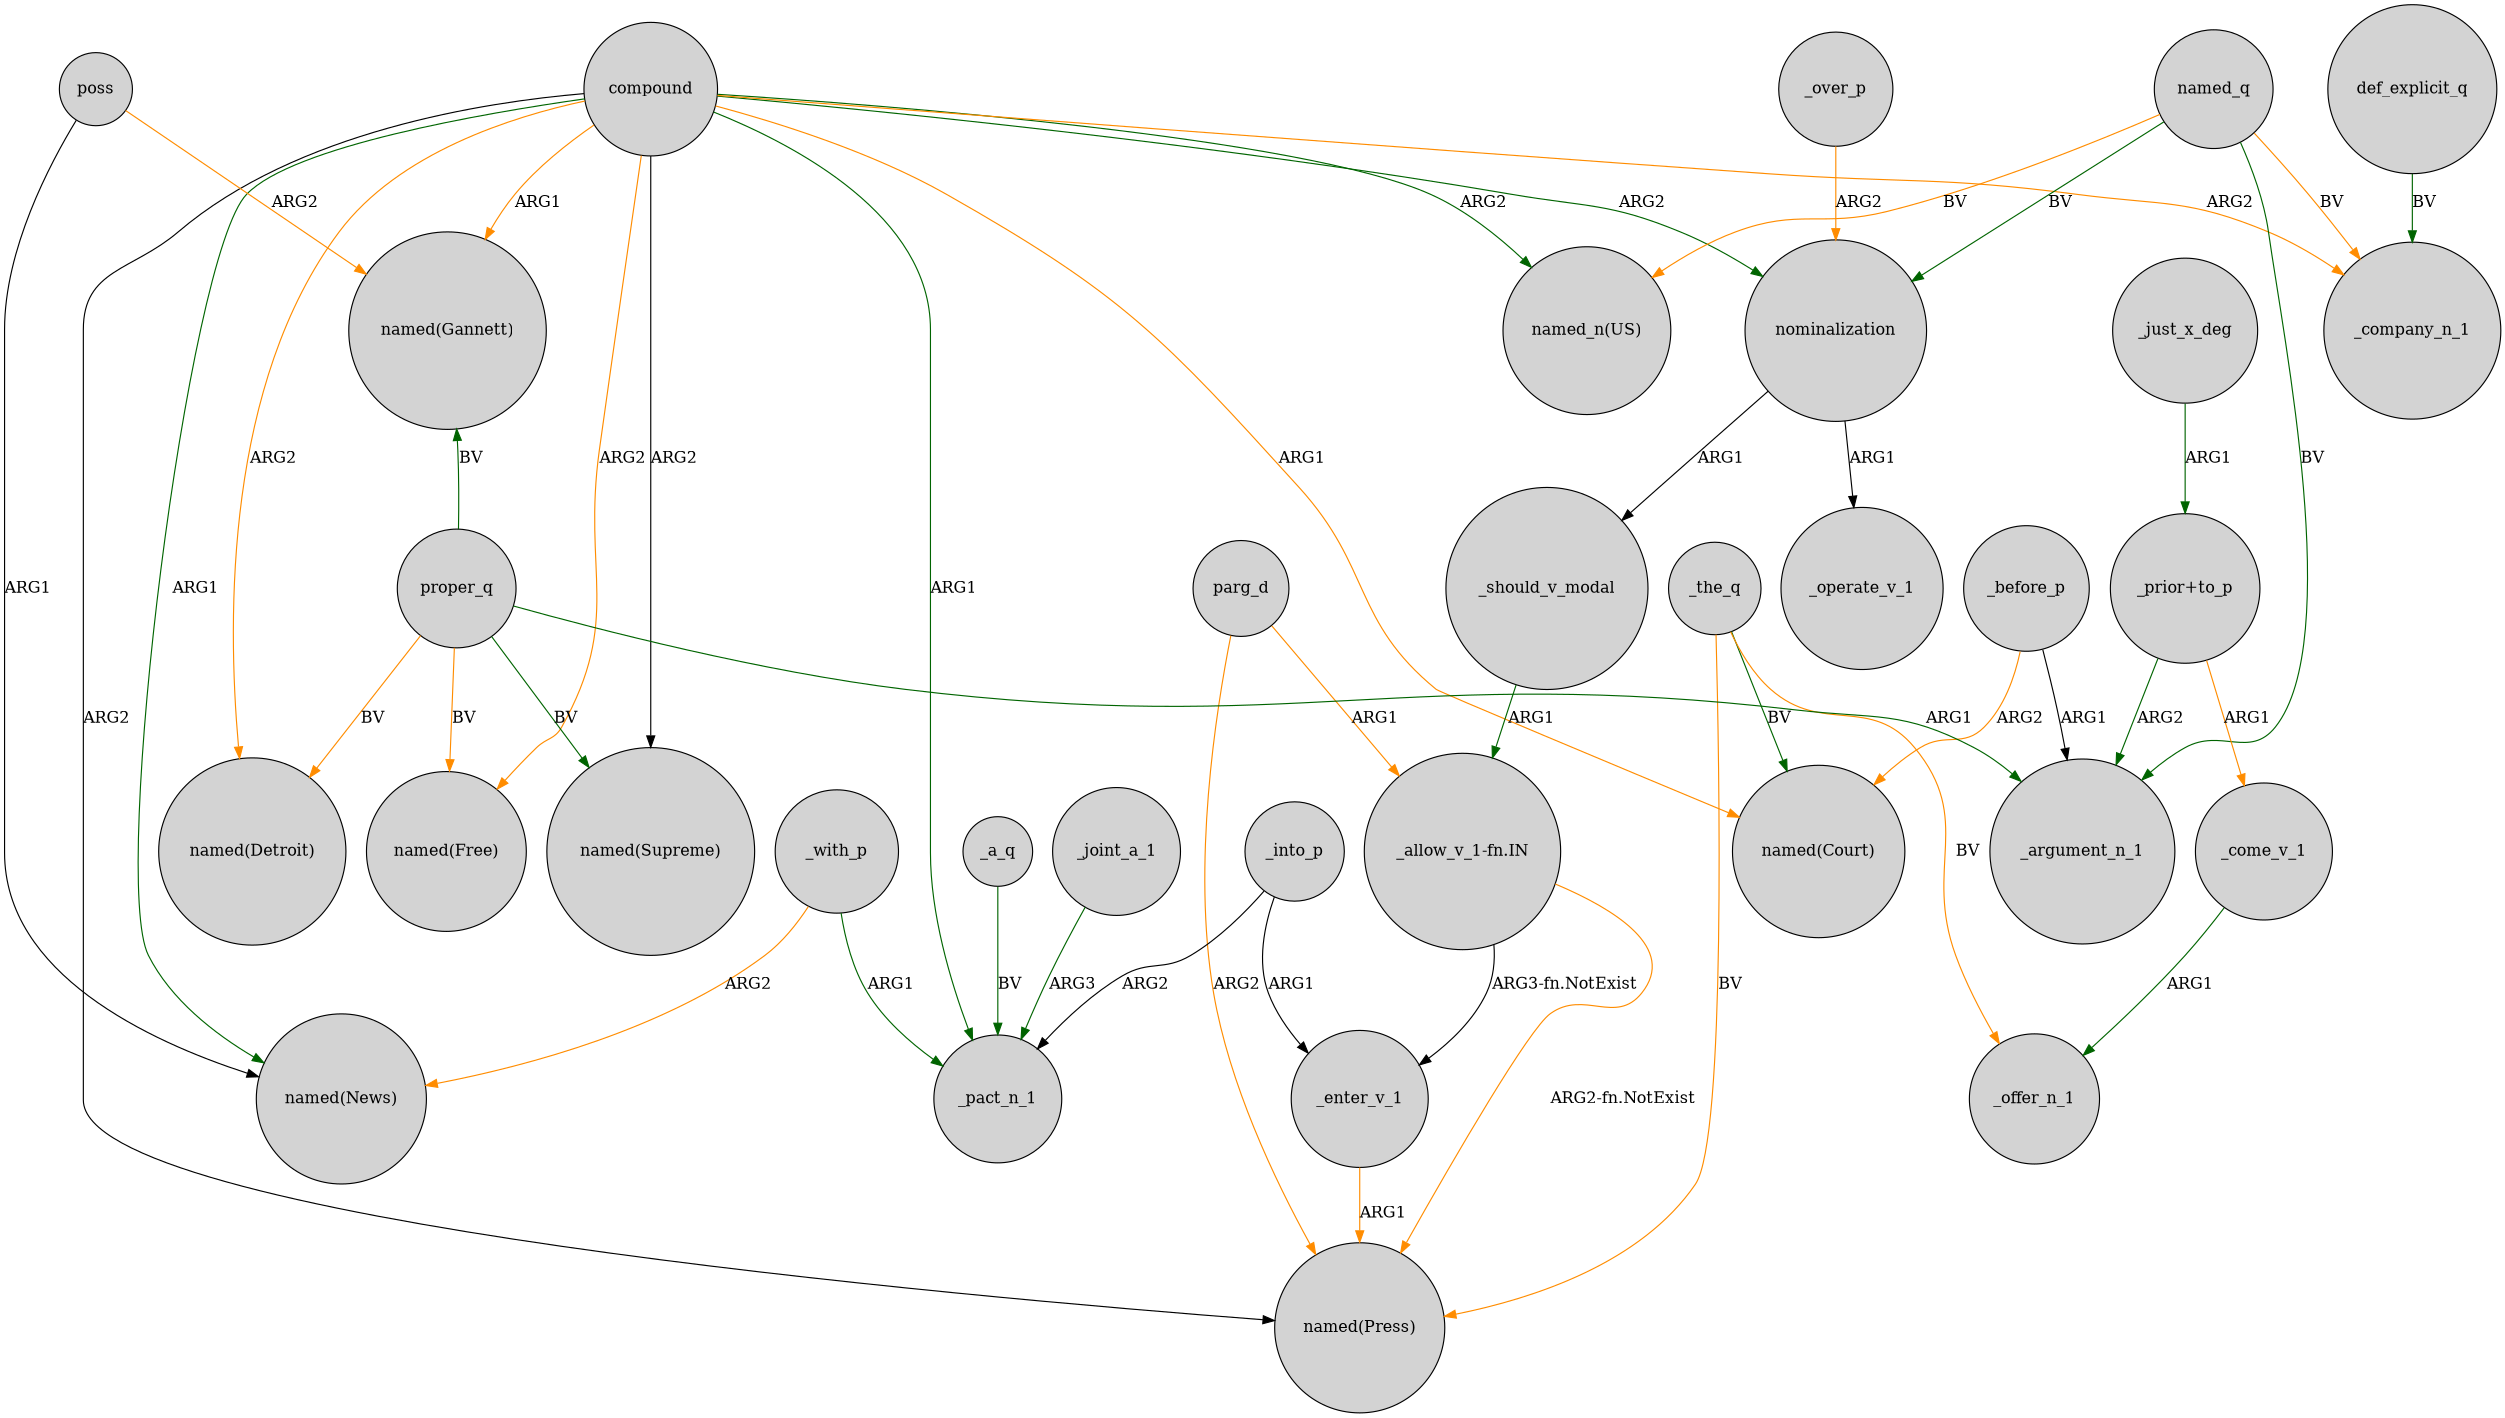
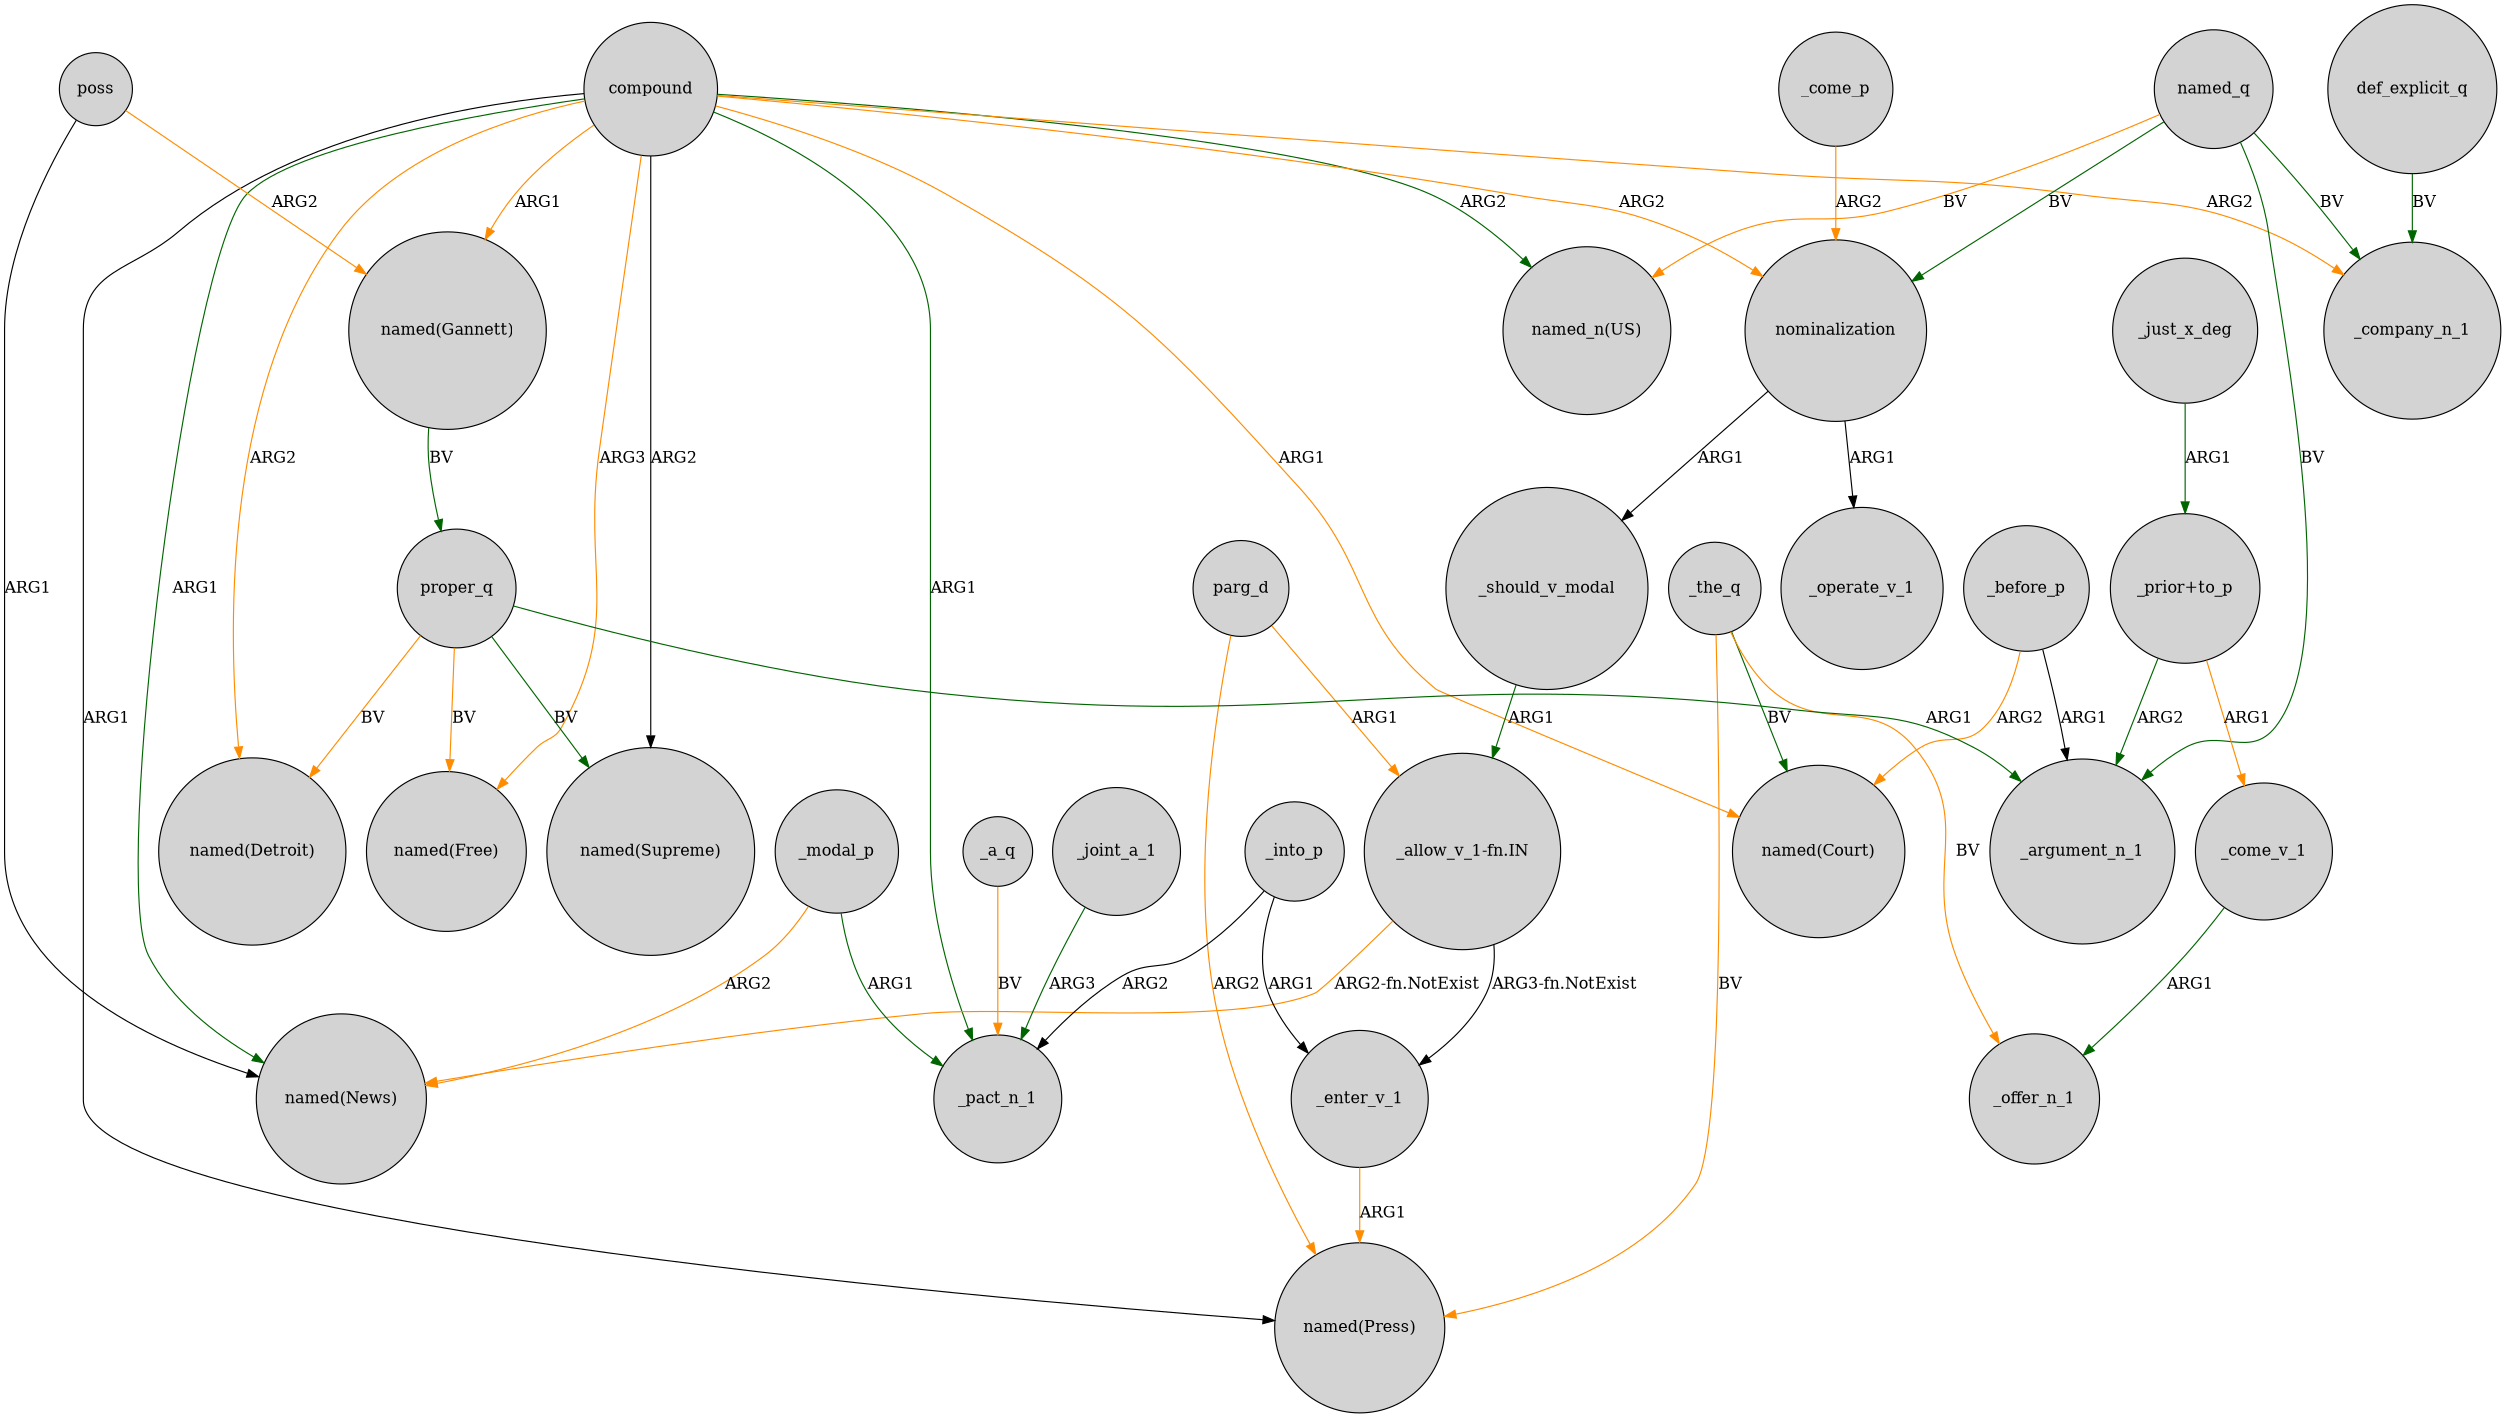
node "_over_p": label "_over_p" -> "_come_p"
edge "compound" -> "nominalization": color darkgreen -> darkorange
edge "named_q" -> "_company_n_1": color darkorange -> darkgreen
edge "compound" -> "named(Free)": label "ARG2" -> "ARG3"
edge "proper_q" -> "named(Gannett)": reversed
edge "compound" -> "named(Press)": label "ARG2" -> "ARG1"
node "_with_p": label "_with_p" -> "_modal_p"
edge "_a_q" -> "_pact_n_1": color darkgreen -> darkorange
edge "_allow_v_1-fn.IN" -> "named(Press)": now "_allow_v_1-fn.IN" -> "named(News)"
